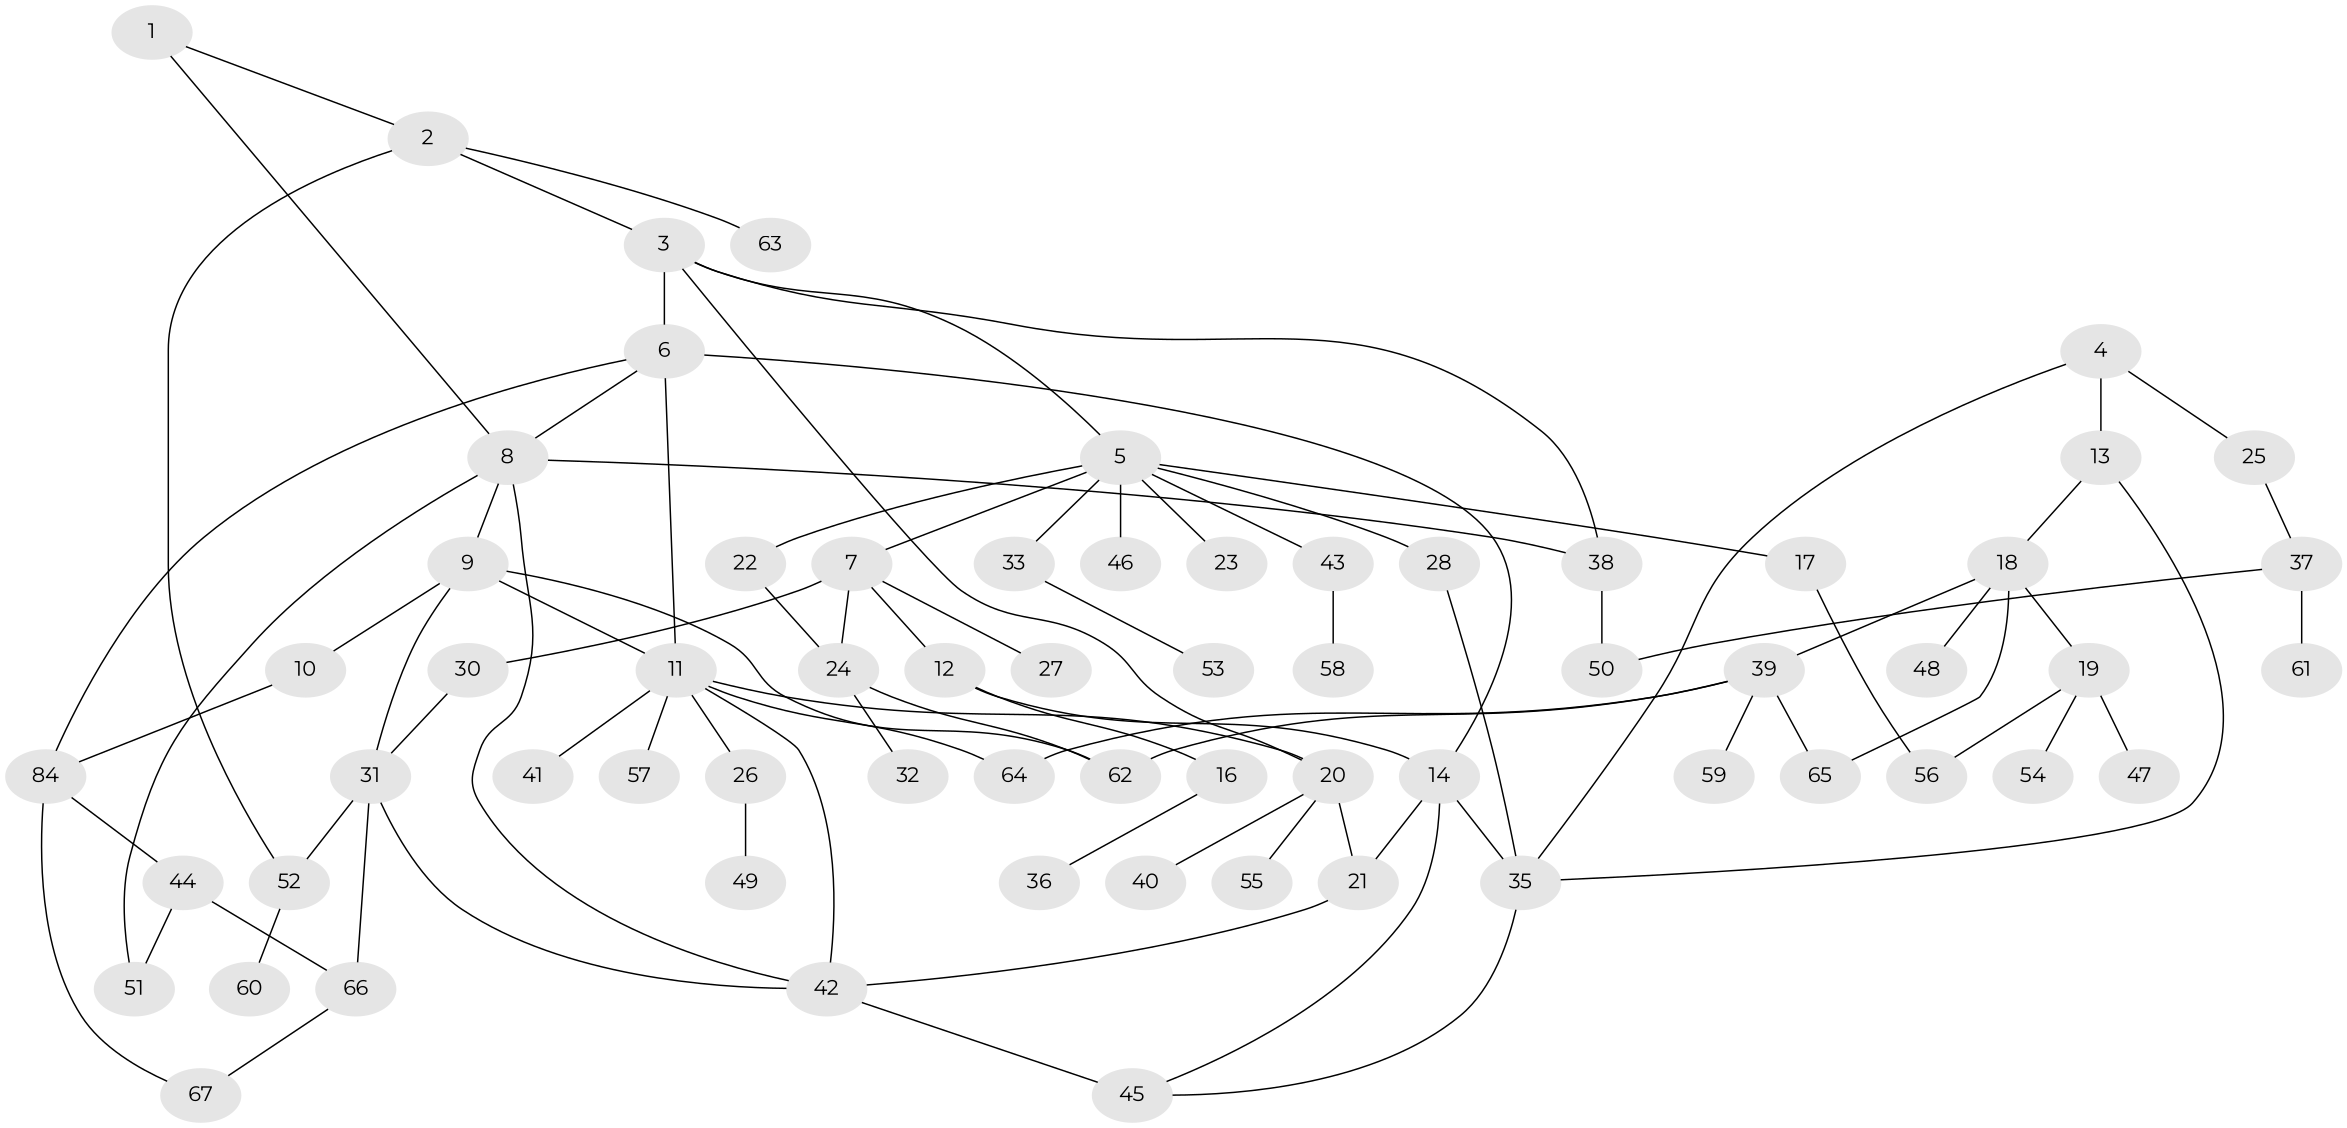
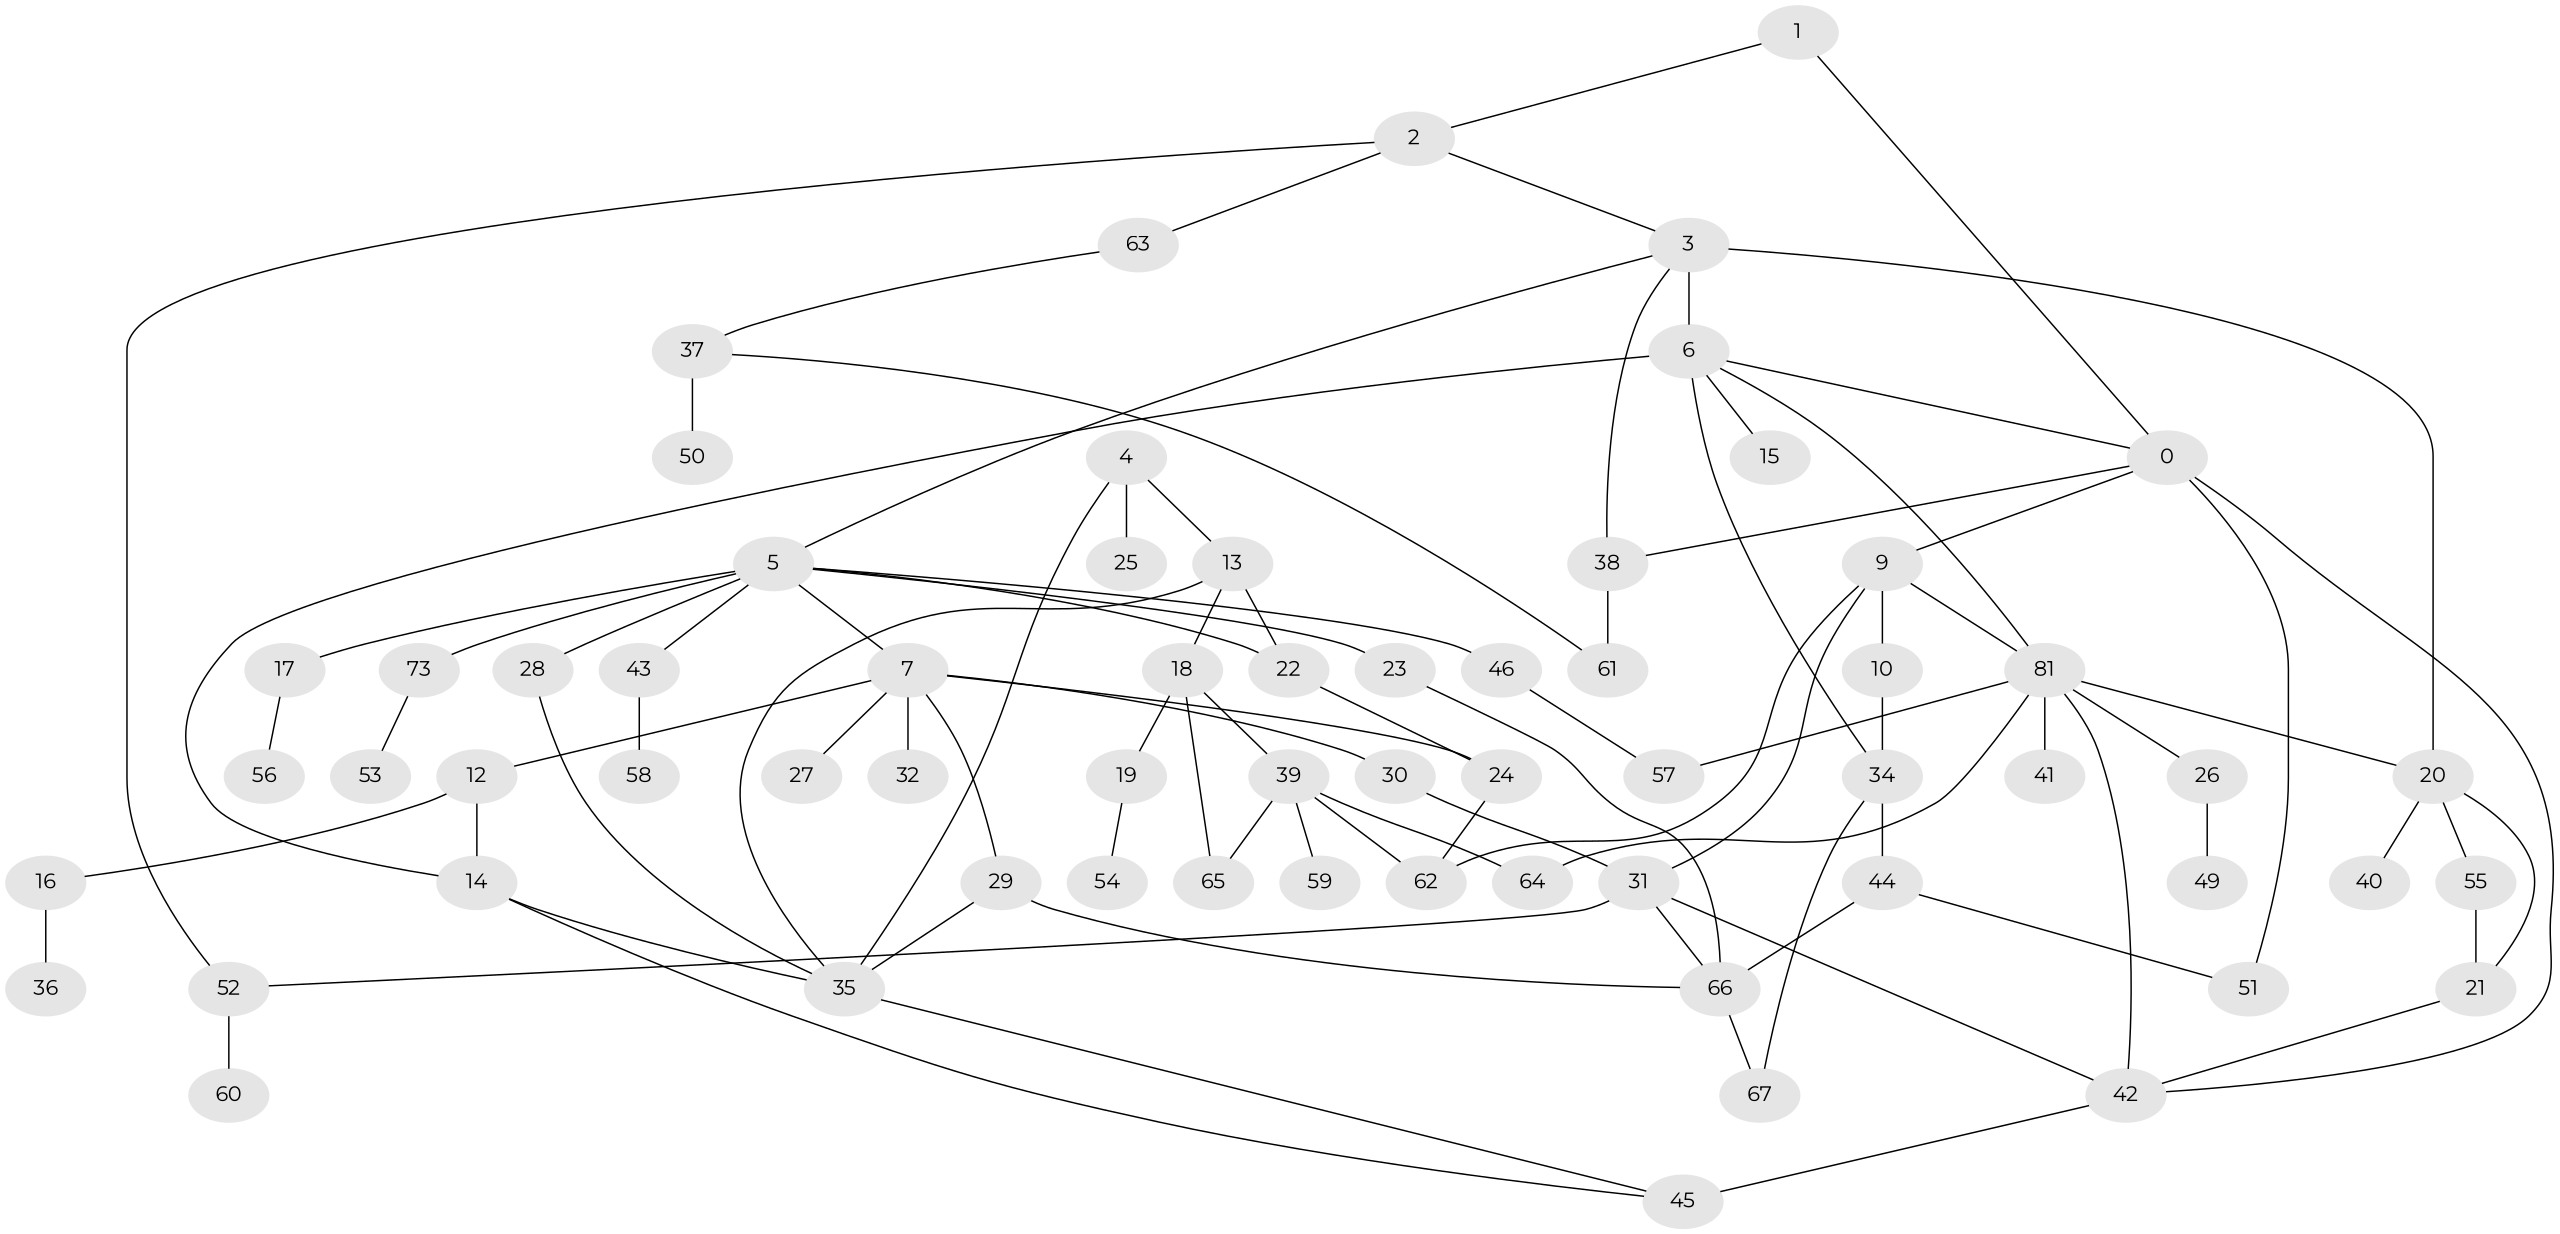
node "8": label "8" -> "0"
node "15": added
edge "25" -- "37": now "63" -- "37"
node "33": label "33" -> "73"
edge "13" -- "22": added
edge "38" -- "50": now "38" -- "61"
node "11": label "11" -> "81"
node "48": removed
edge "46" -- "57": added
edge "19" -- "56": removed
edge "24" -- "32": now "7" -- "32"
node "84": label "84" -> "34"
node "47": removed
edge "23" -- "66": added
edge "14" -- "21": now "55" -- "21"
node "29": added
